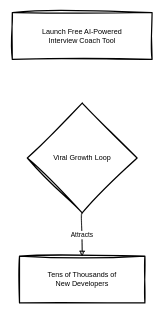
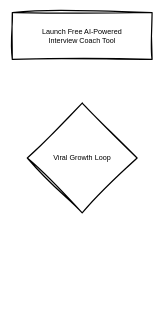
edge "Viral Growth Loop" -> "Tens of Thousands of New Developers": removed, label "Attracts"
node "Tens of Thousands of New Developers": removed
